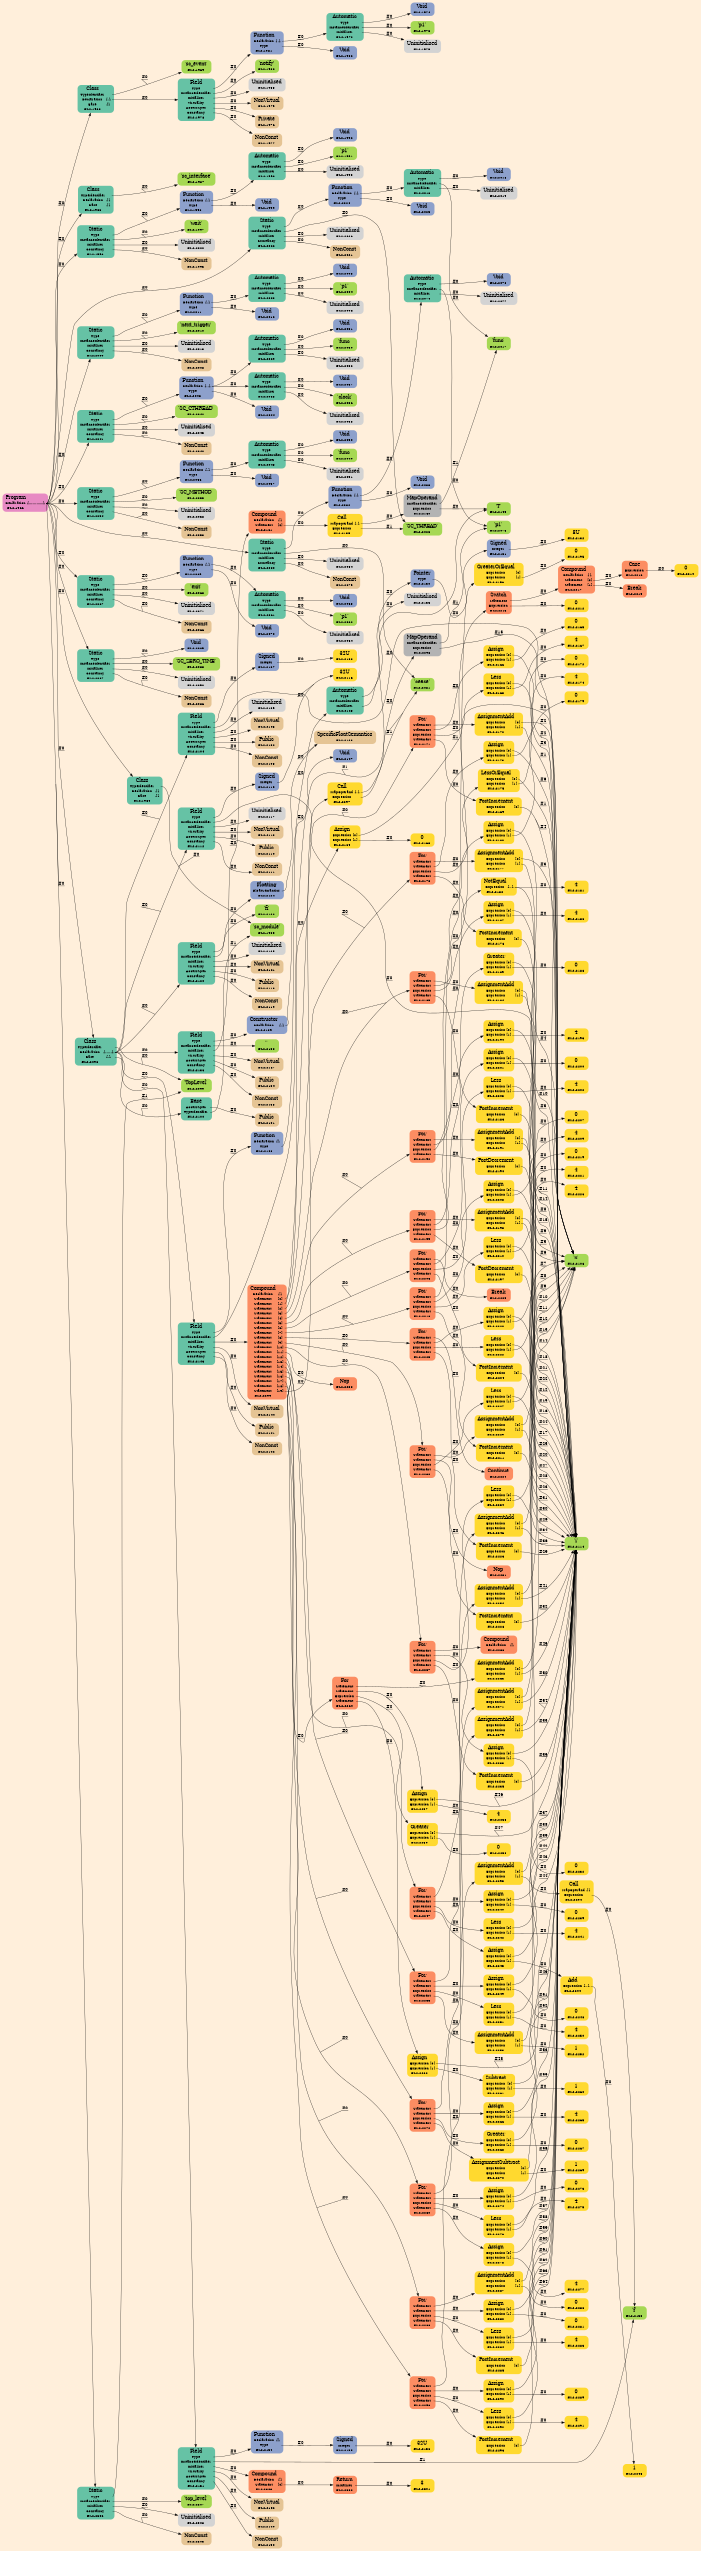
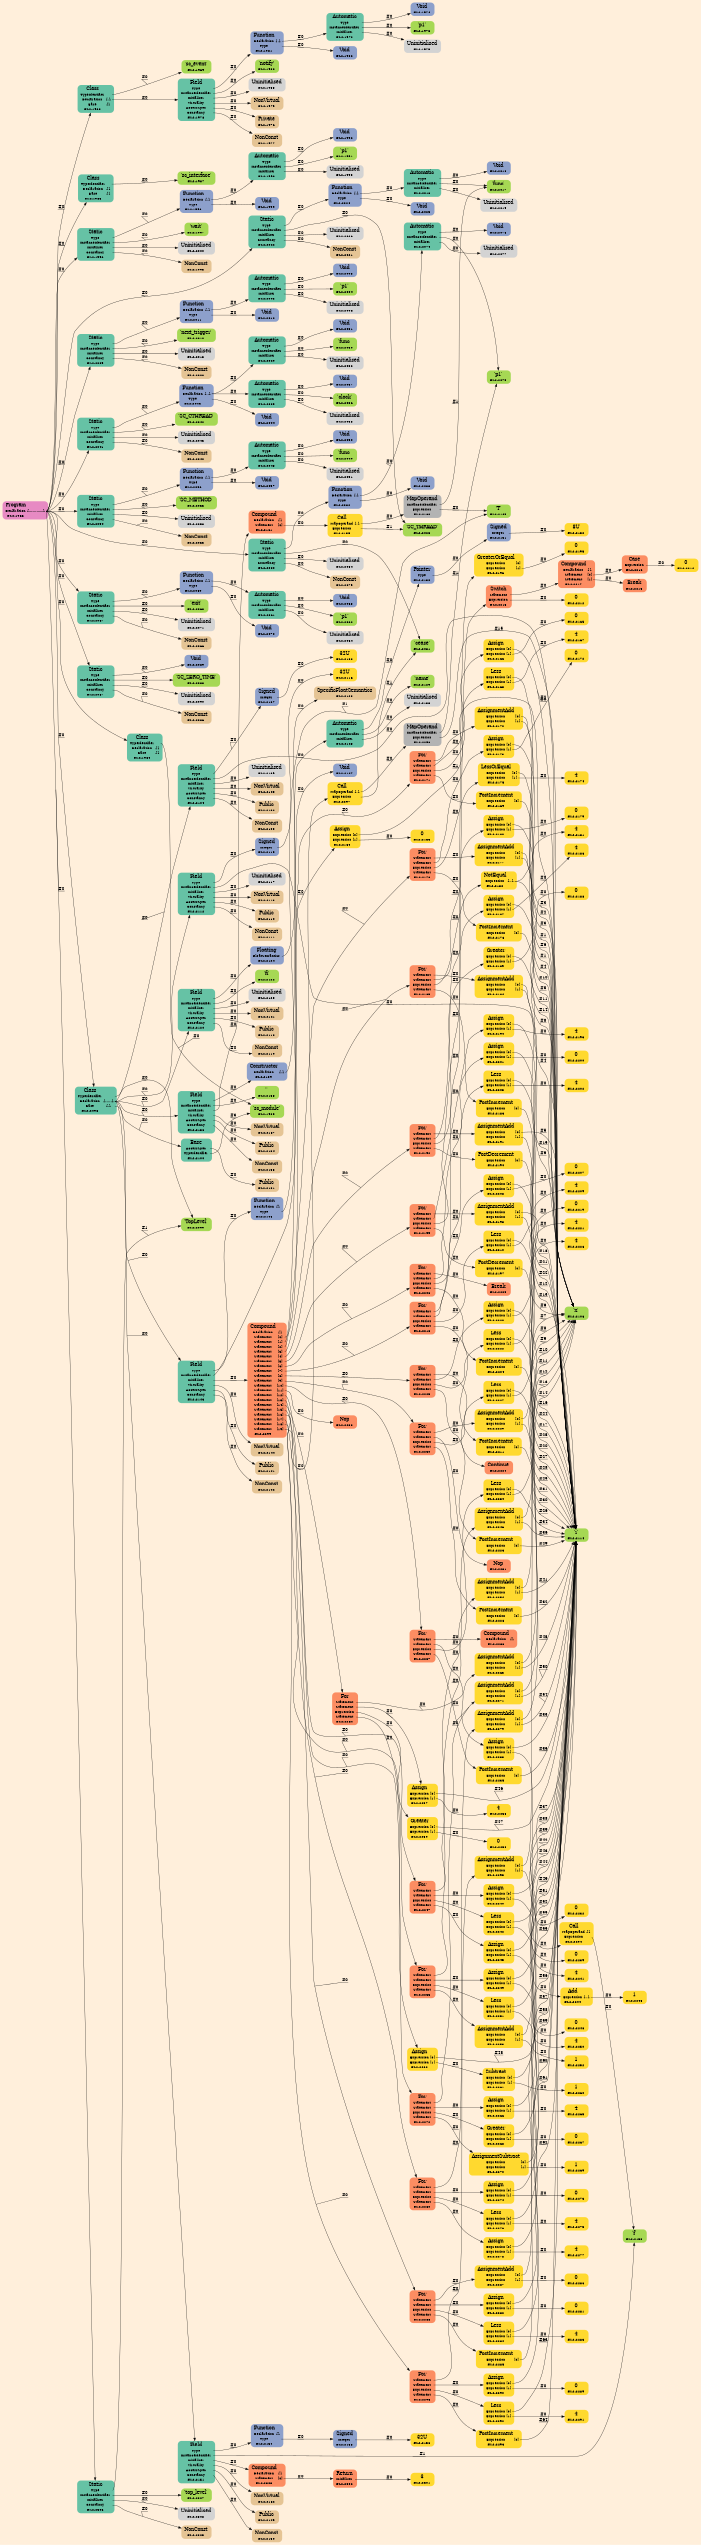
node "'name'": added
edge "Base" -> "'sc_module'": label "#1" -> "#3"
